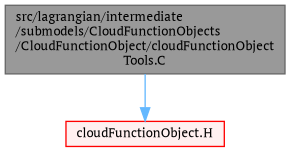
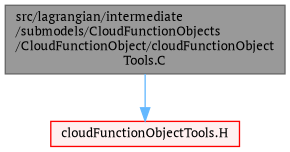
node "cloudFunctionObject.H": label "cloudFunctionObject.H" -> "cloudFunctionObjectTools.H"
